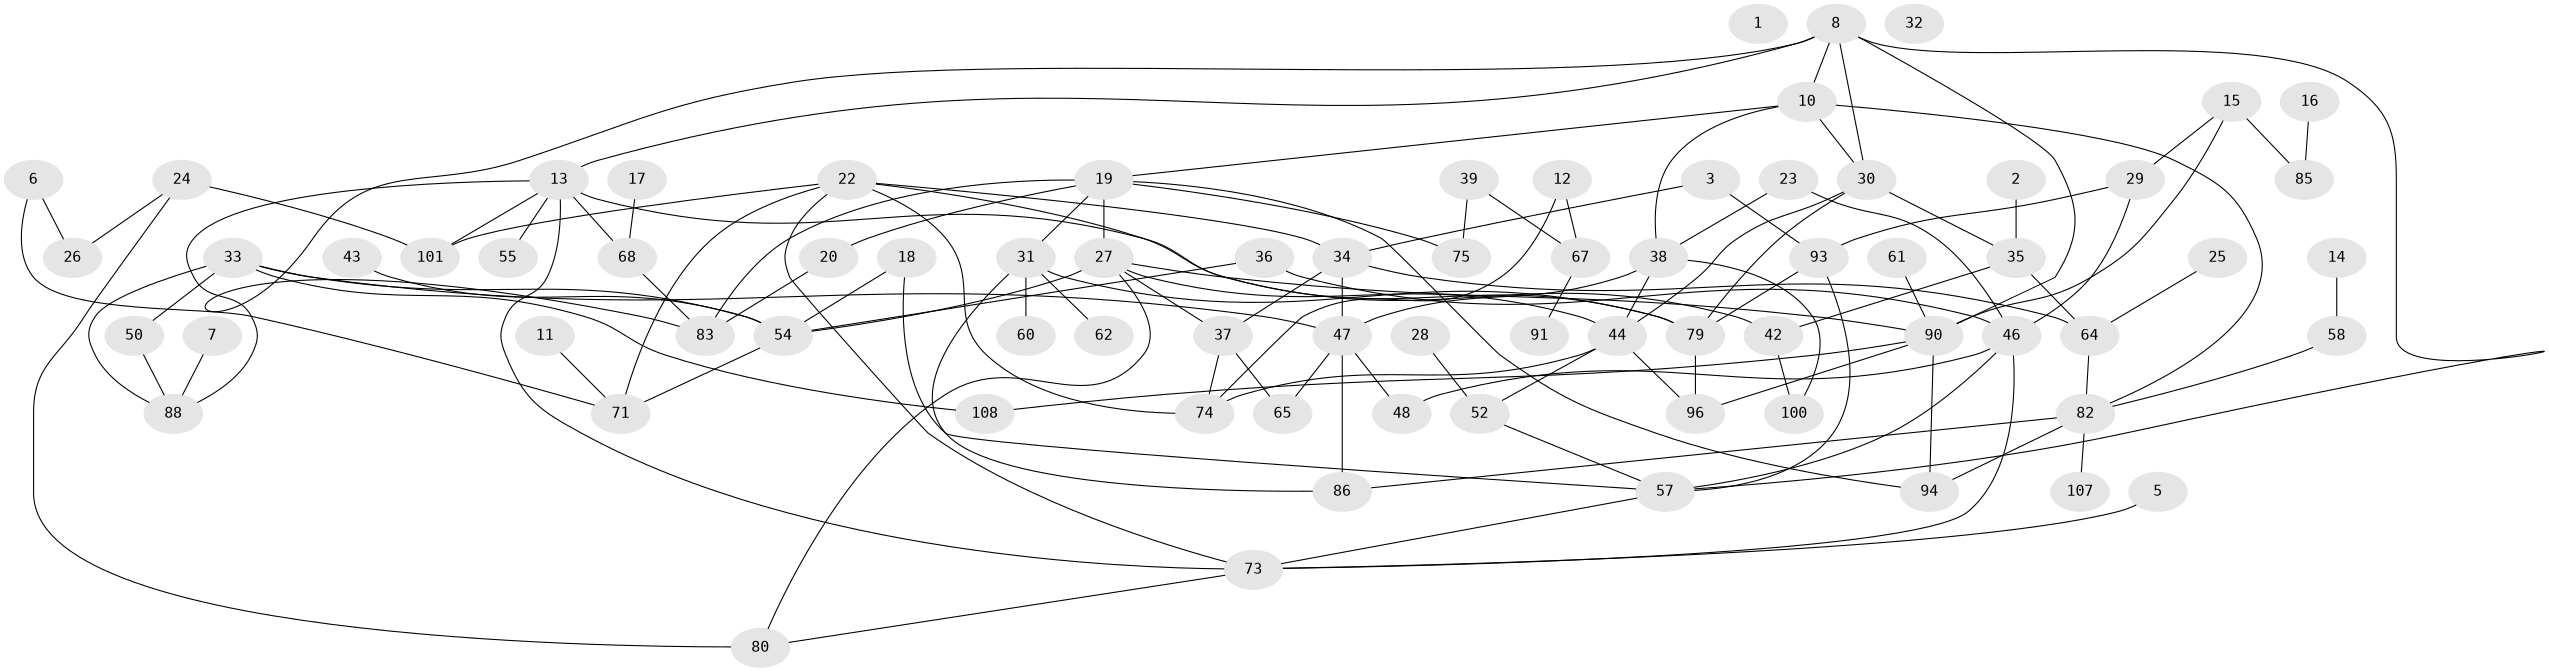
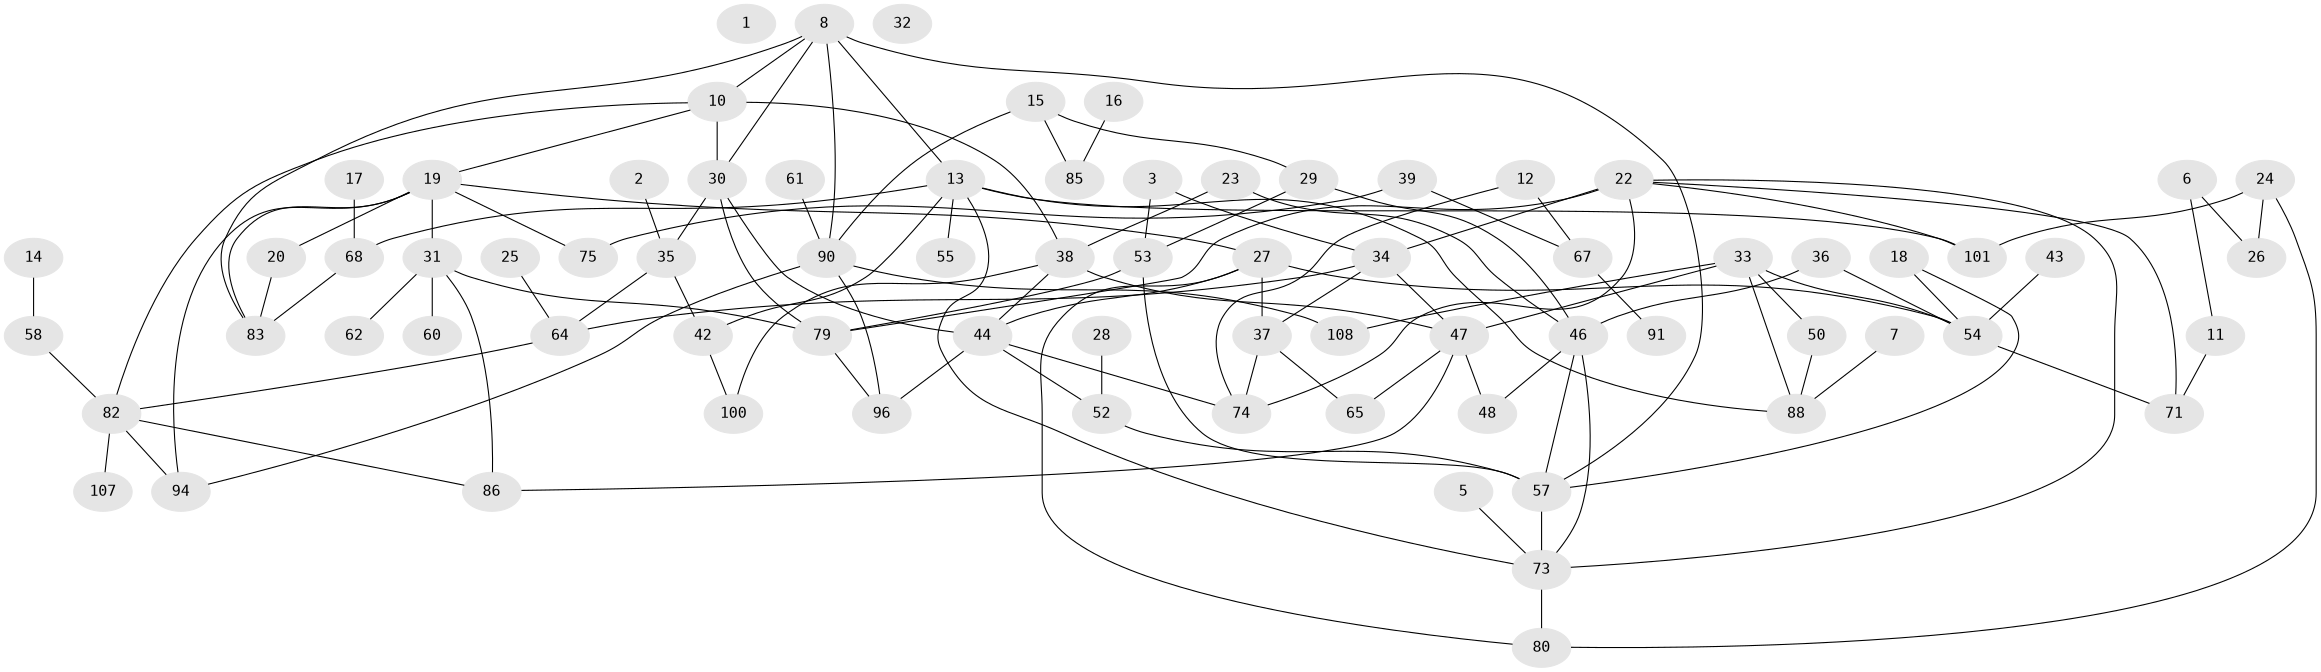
node "93": label "93" -> "53"
edge "27" -- "90": removed
edge "6" -- "71": now "6" -- "11"
